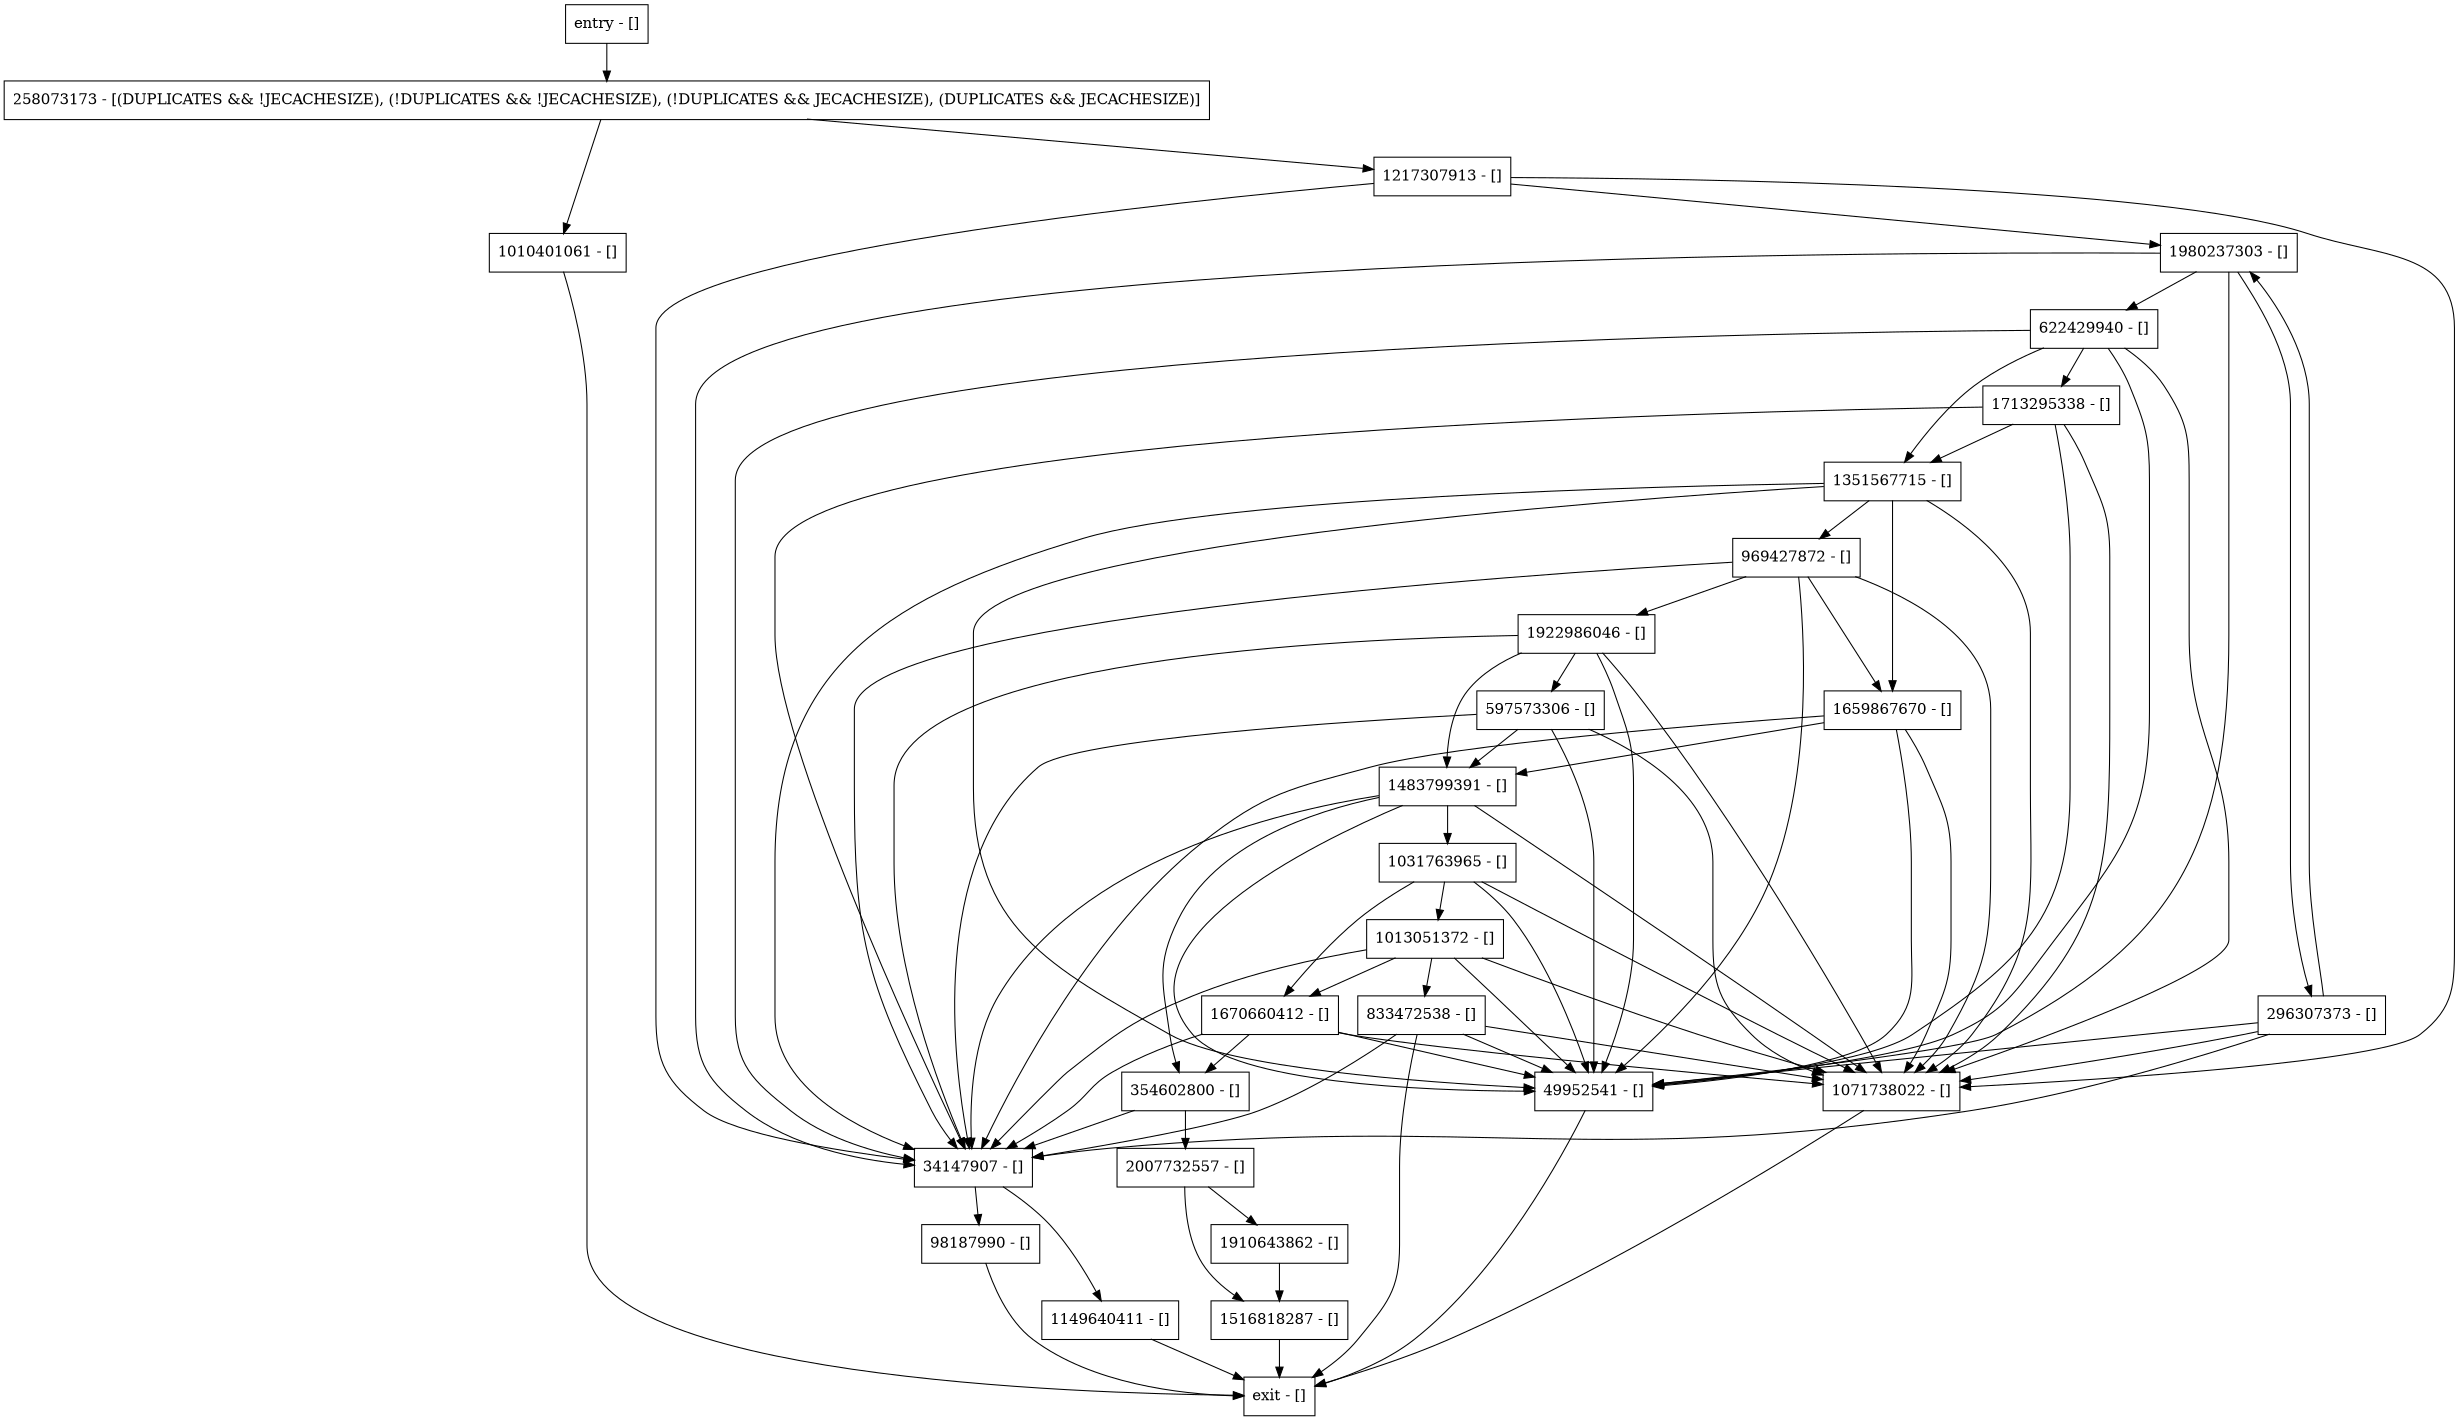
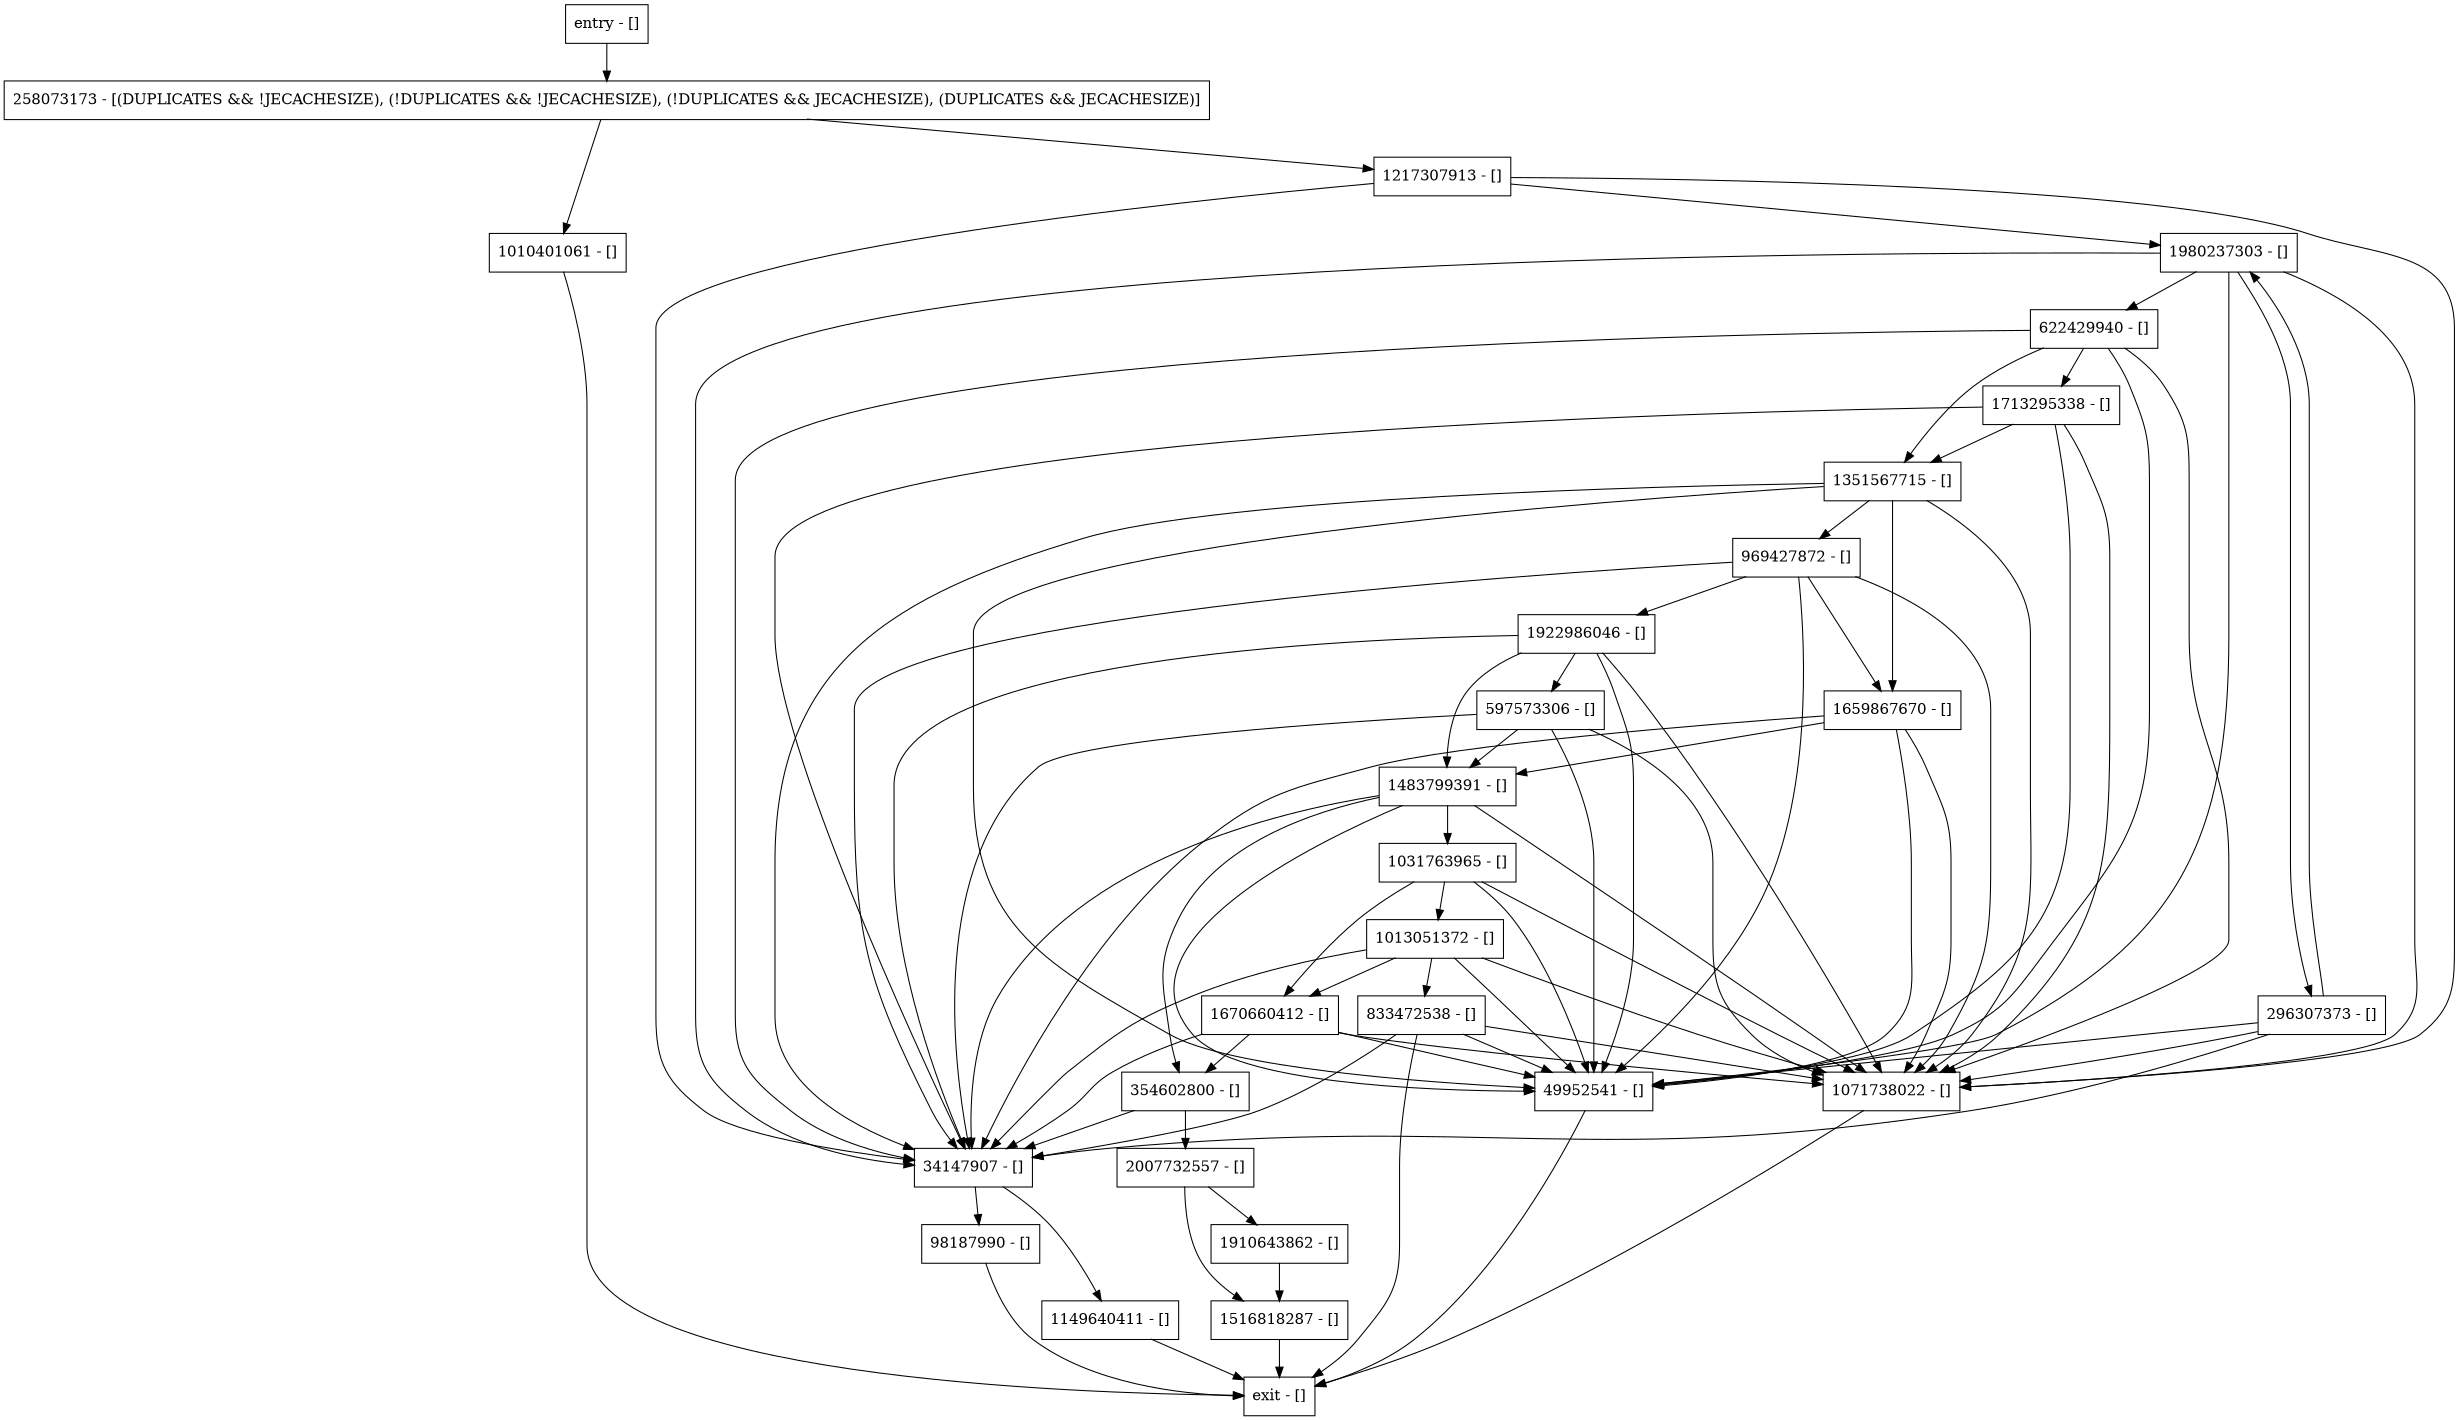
edge "1980237303 - []" -> "1071738022 - []": added
